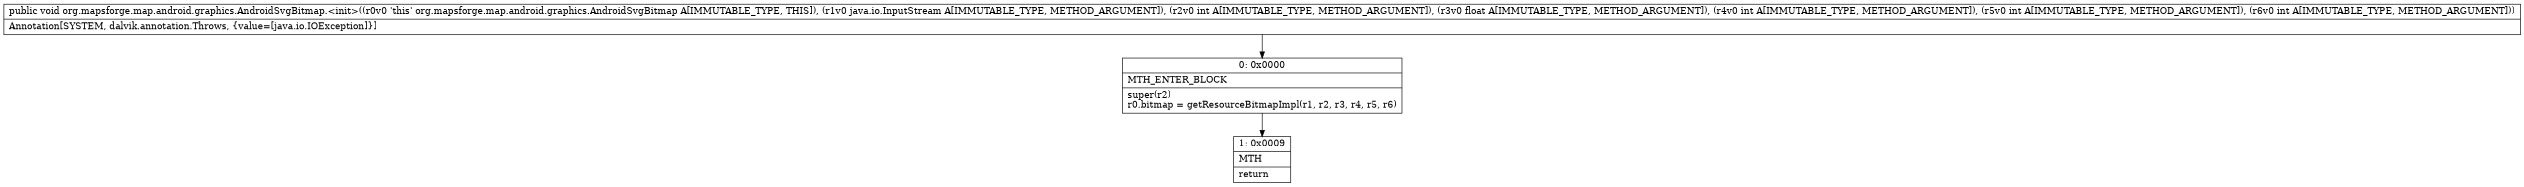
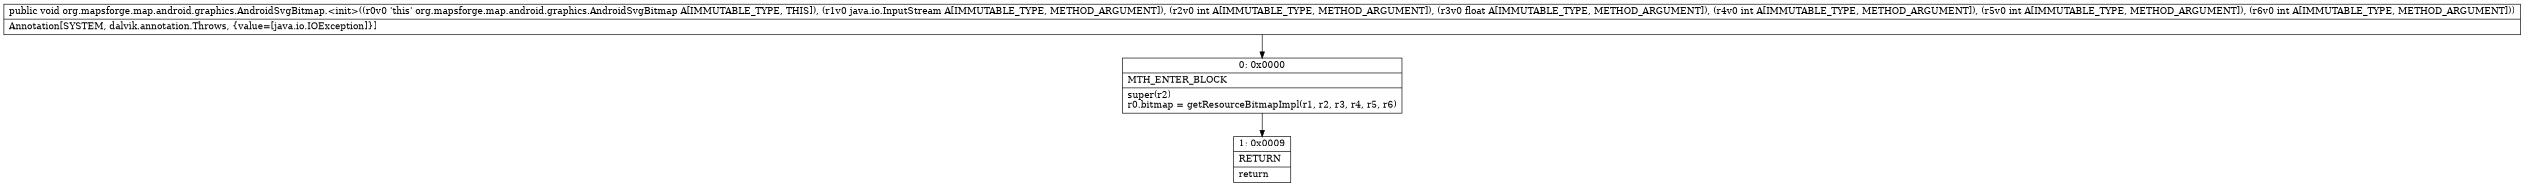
node "1: 0x0009": text "MTH" -> "RETURN"
